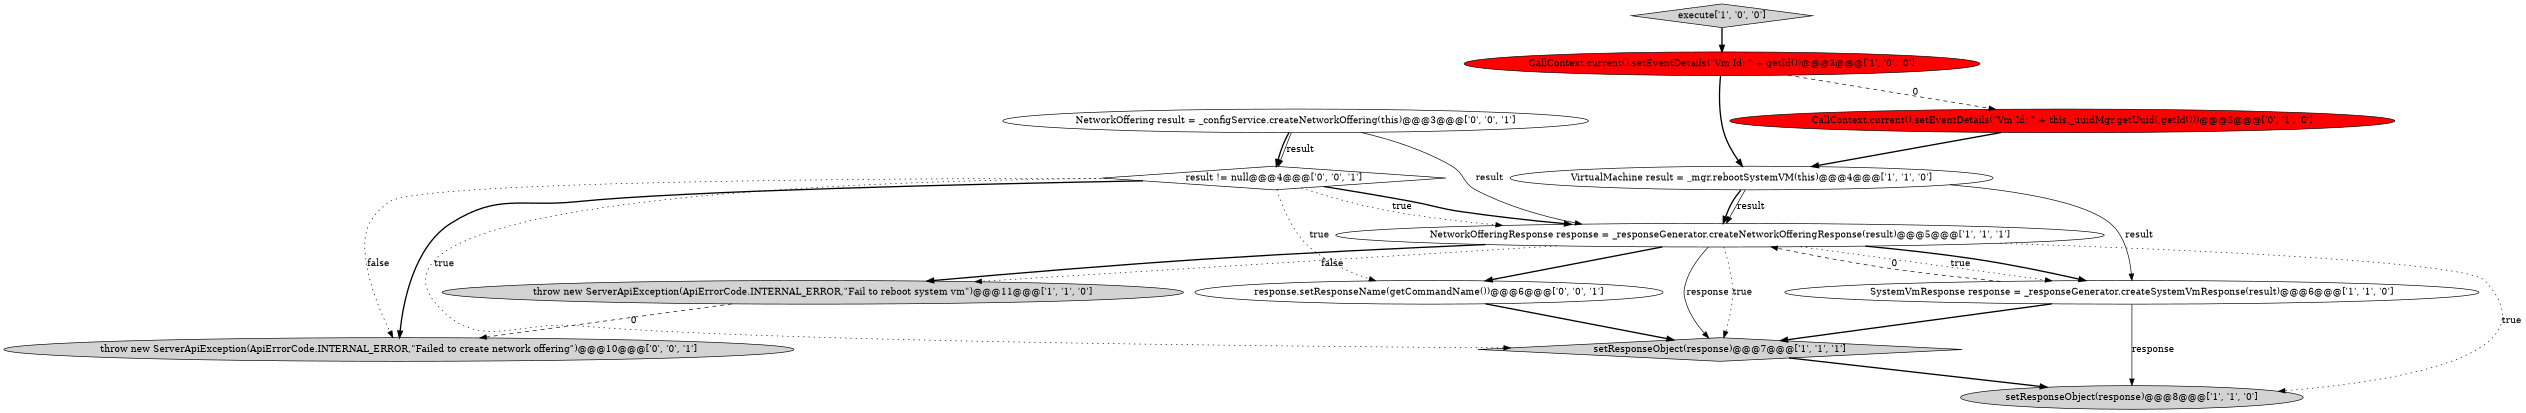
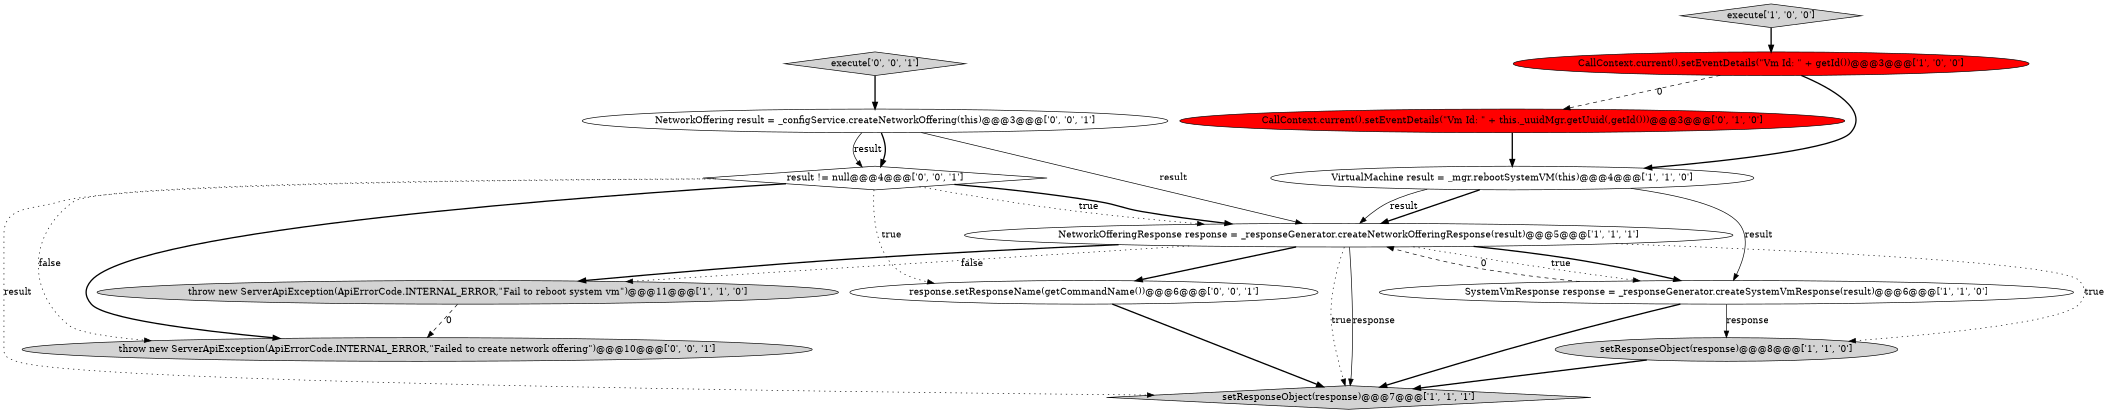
node "execute['0', '0', '1']": added
edge "result != null@@@4@@@['0', '0', '1']" -> "setResponseObject(response)@@@7@@@['1', '1', '1']": label "true" -> "result"
edge "setResponseObject(response)@@@7@@@['1', '1', '1']" -> "setResponseObject(response)@@@8@@@['1', '1', '0']": reversed
